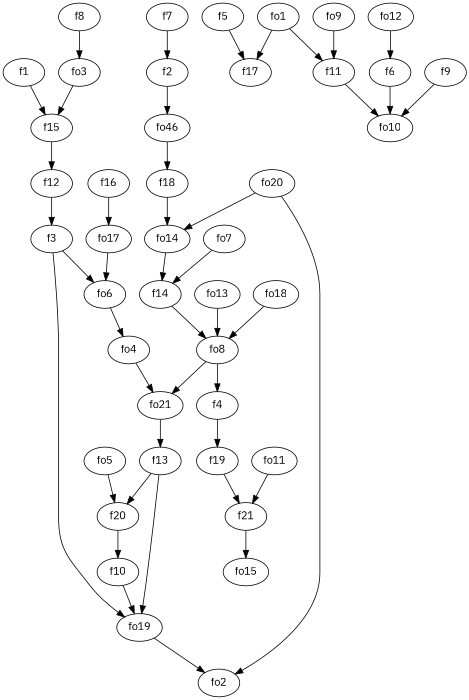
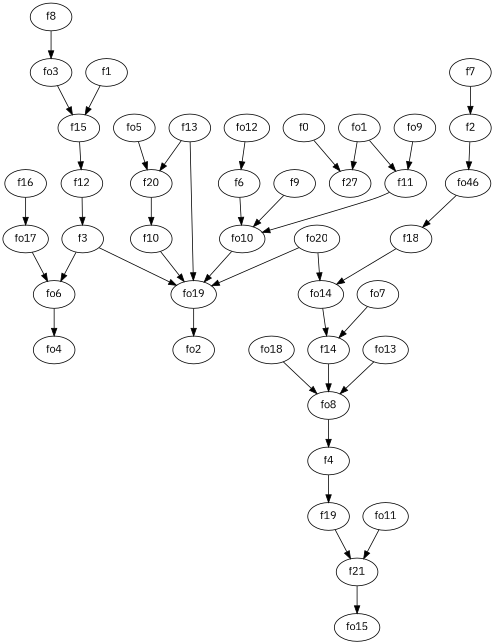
node "f5": label "f5" -> "f0"
node "f17": label "f17" -> "f27"
edge "fo10" -> "fo19": added
node "fo21": removed
edge "fo20" -> "fo2": now "fo20" -> "fo19"
